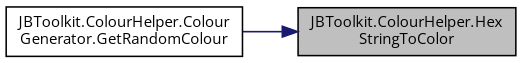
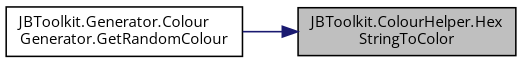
node "JBToolkit.ColourHelper.Colour Generator.GetRandomColour": label "JBToolkit.ColourHelper.Colour Generator.GetRandomColour" -> "JBToolkit.Generator.Colour Generator.GetRandomColour"
